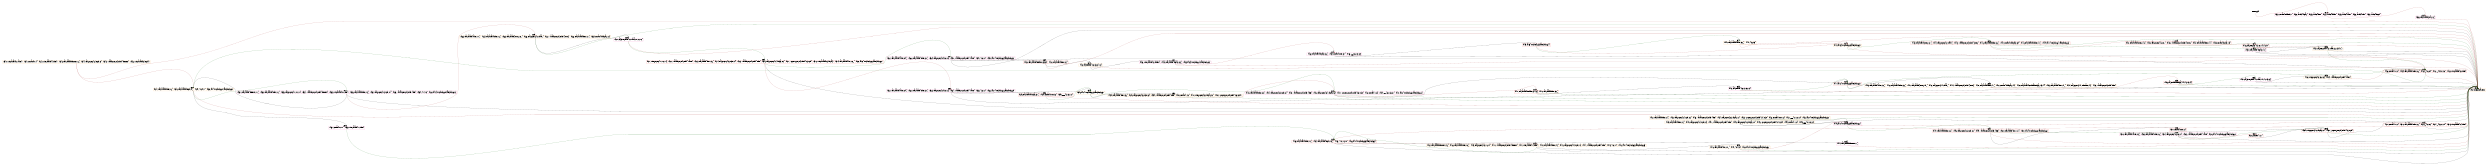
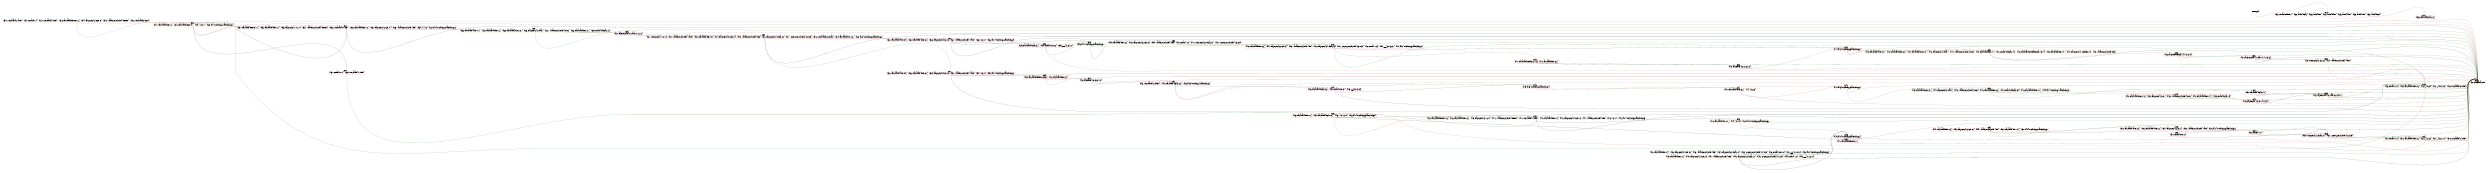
edge "19433: write-variable[v31,'hidden']*" -> "19439: if[v35](true-block:6645,false-block:6644)": added
